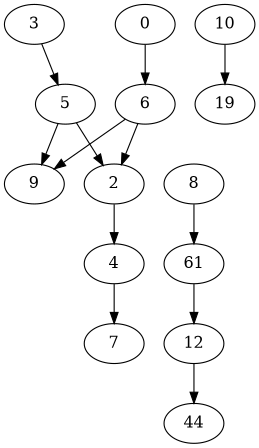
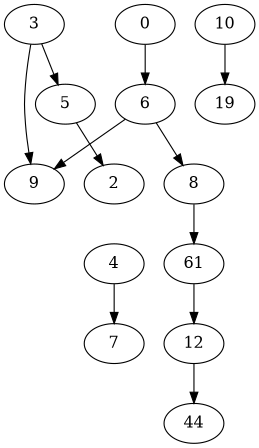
edge "5" -> "9": now "3" -> "9"
edge "6" -> "2": now "6" -> "8"
edge "2" -> "4": removed
